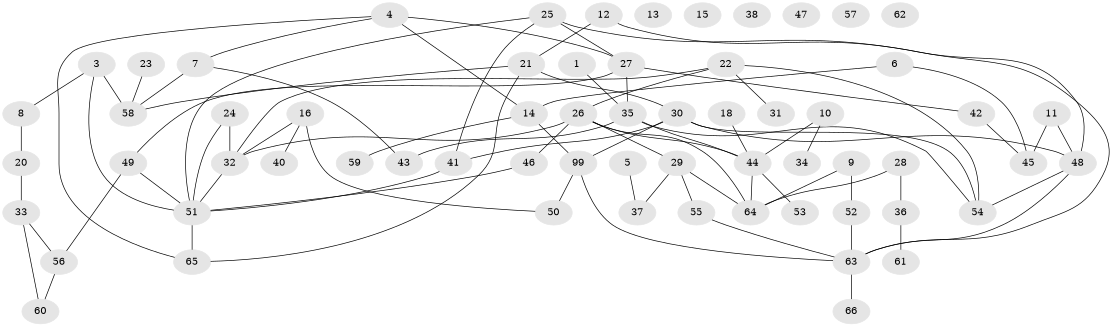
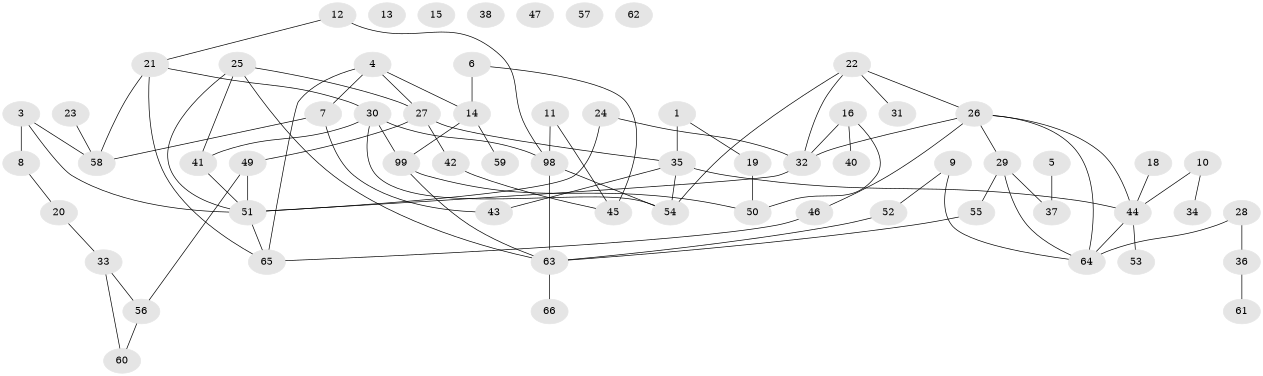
node "19": added
node "48": label "48" -> "98"
edge "46" -- "51": now "46" -- "65"
